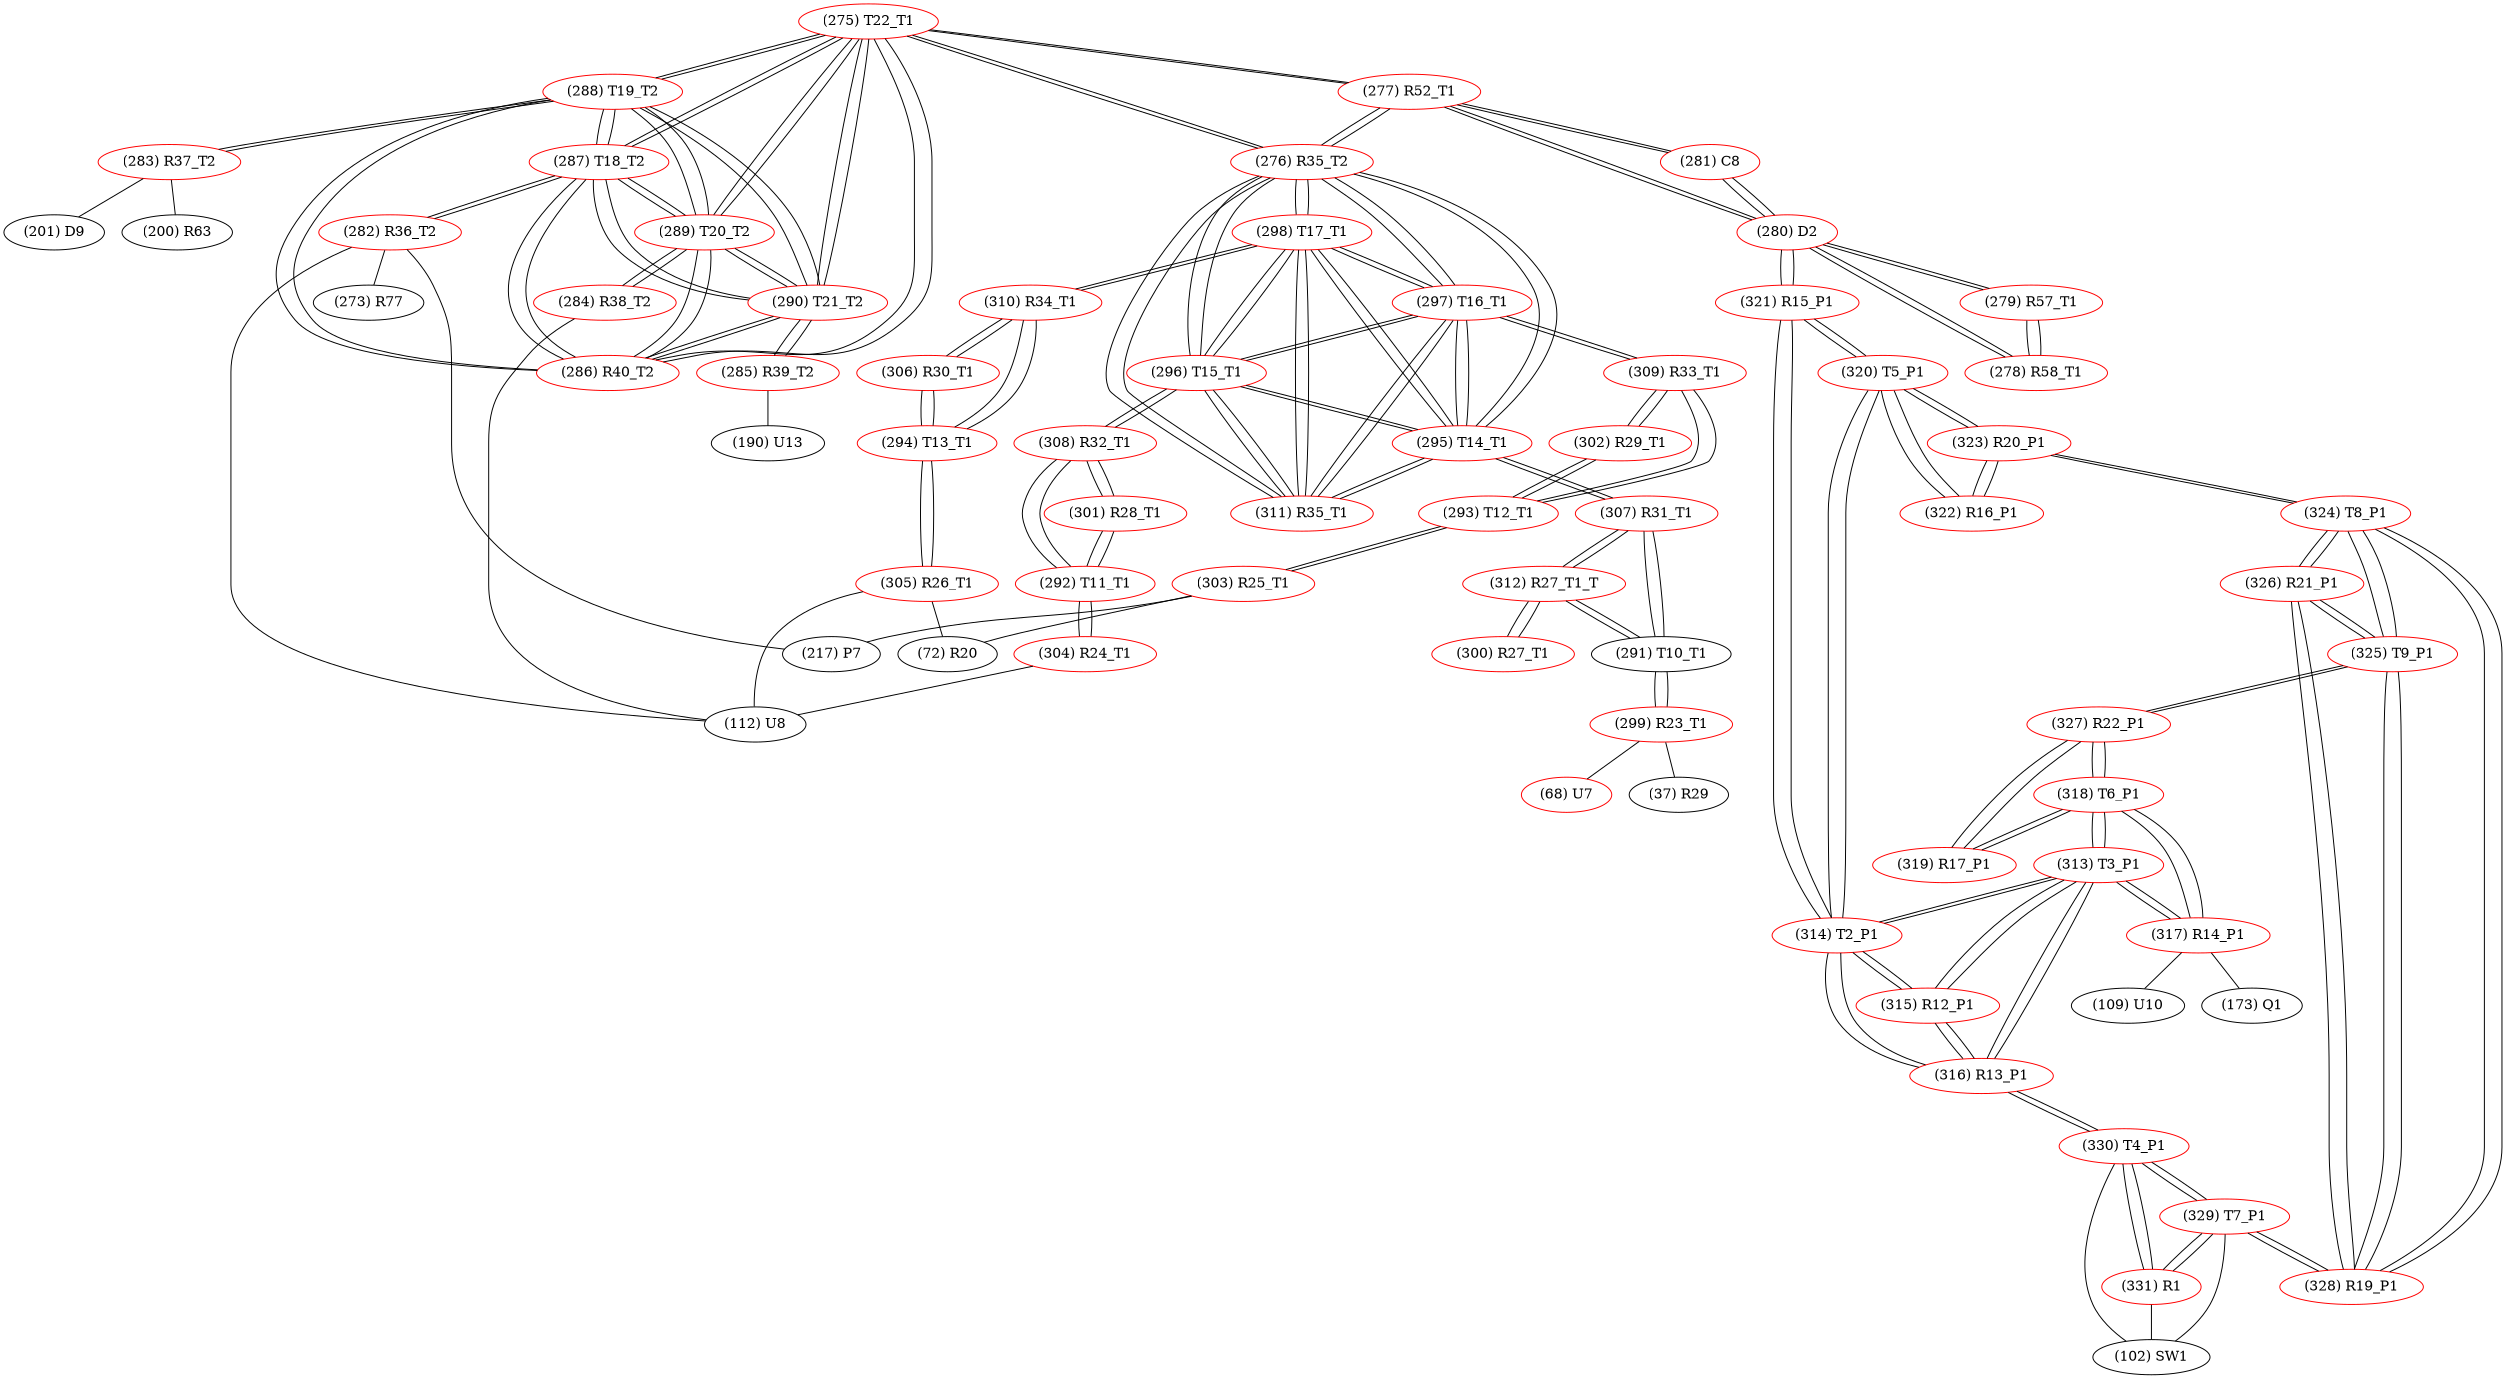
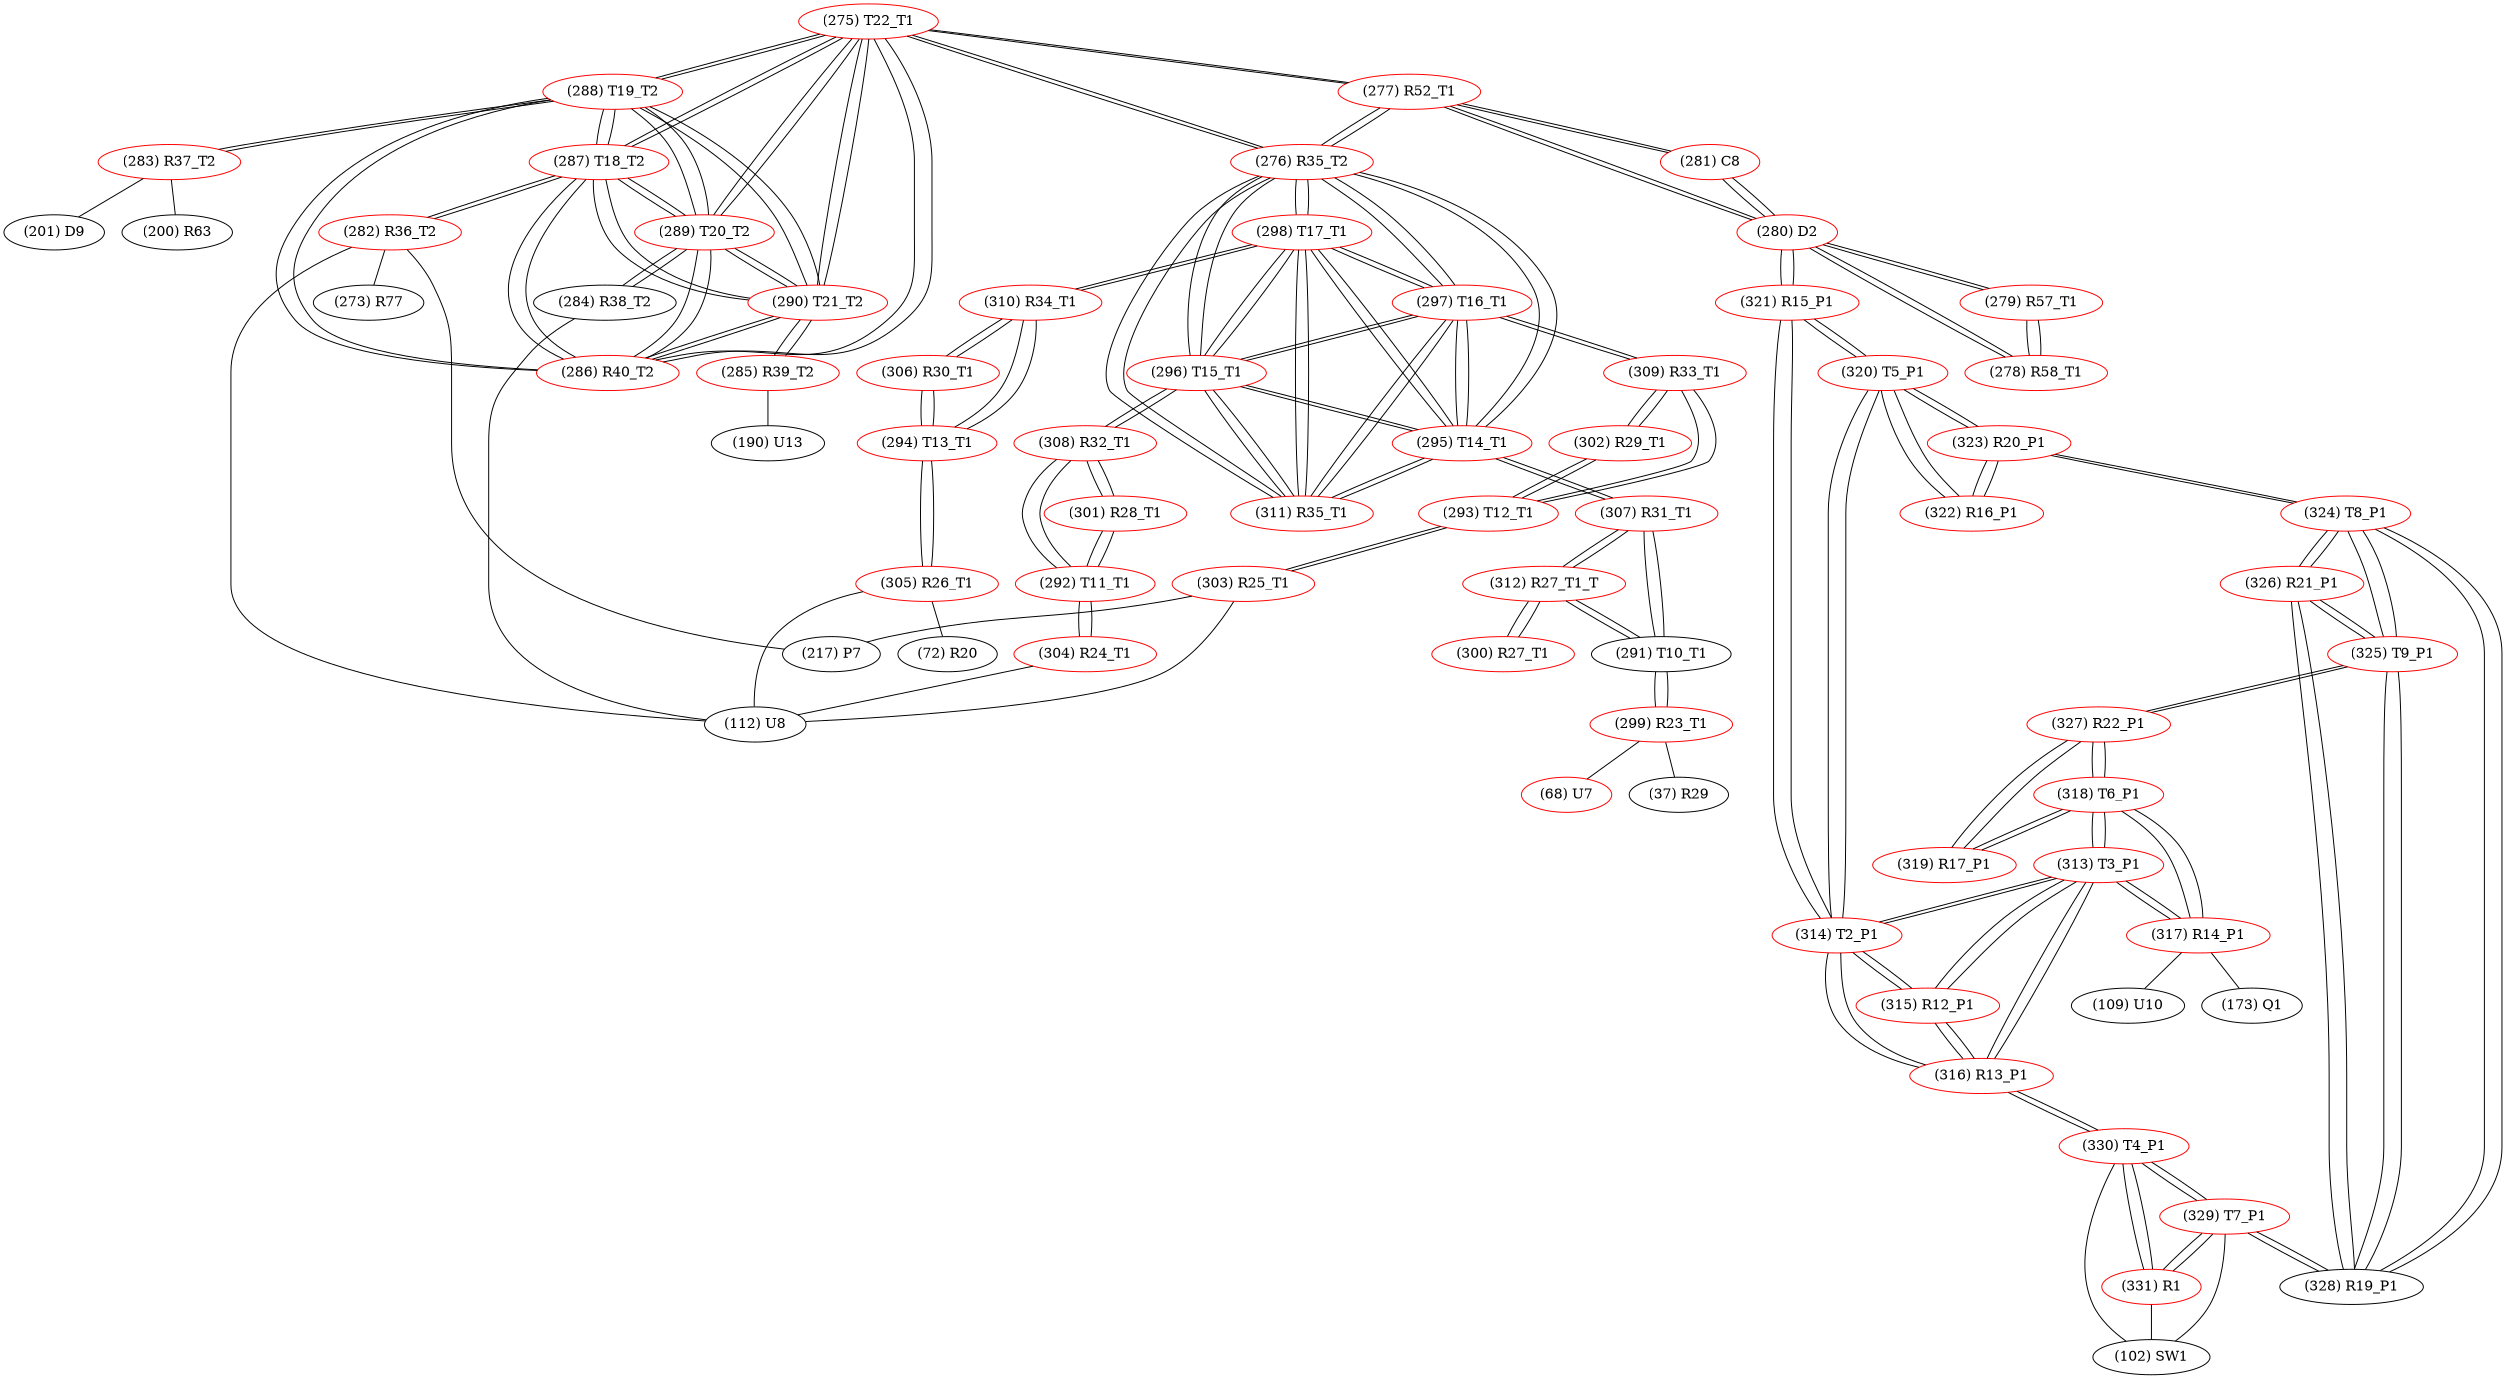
node "(284) R38_T2": color red -> black
edge "(303) R25_T1" -- "(72) R20": now "(303) R25_T1" -- "(112) U8"
node "(328) R19_P1": color red -> black
